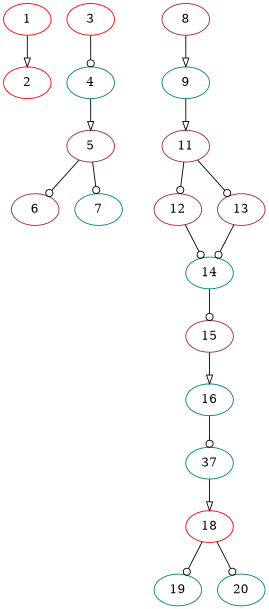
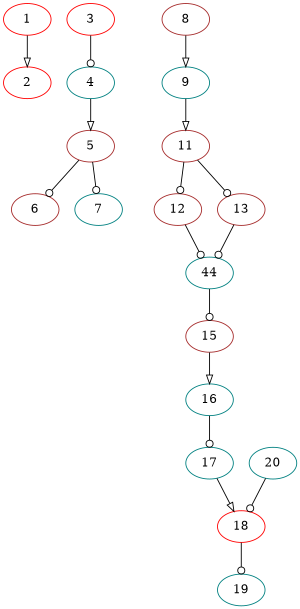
node "14": label "14" -> "44"
node "37": label "37" -> "17"
edge "18" -> "20": reversed
